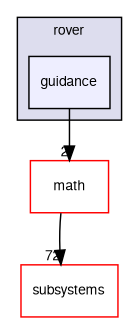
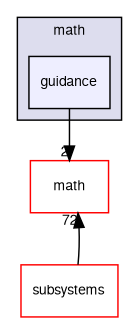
cluster "rover": label "rover" -> "math"
edge "math" -> "subsystems": reversed
